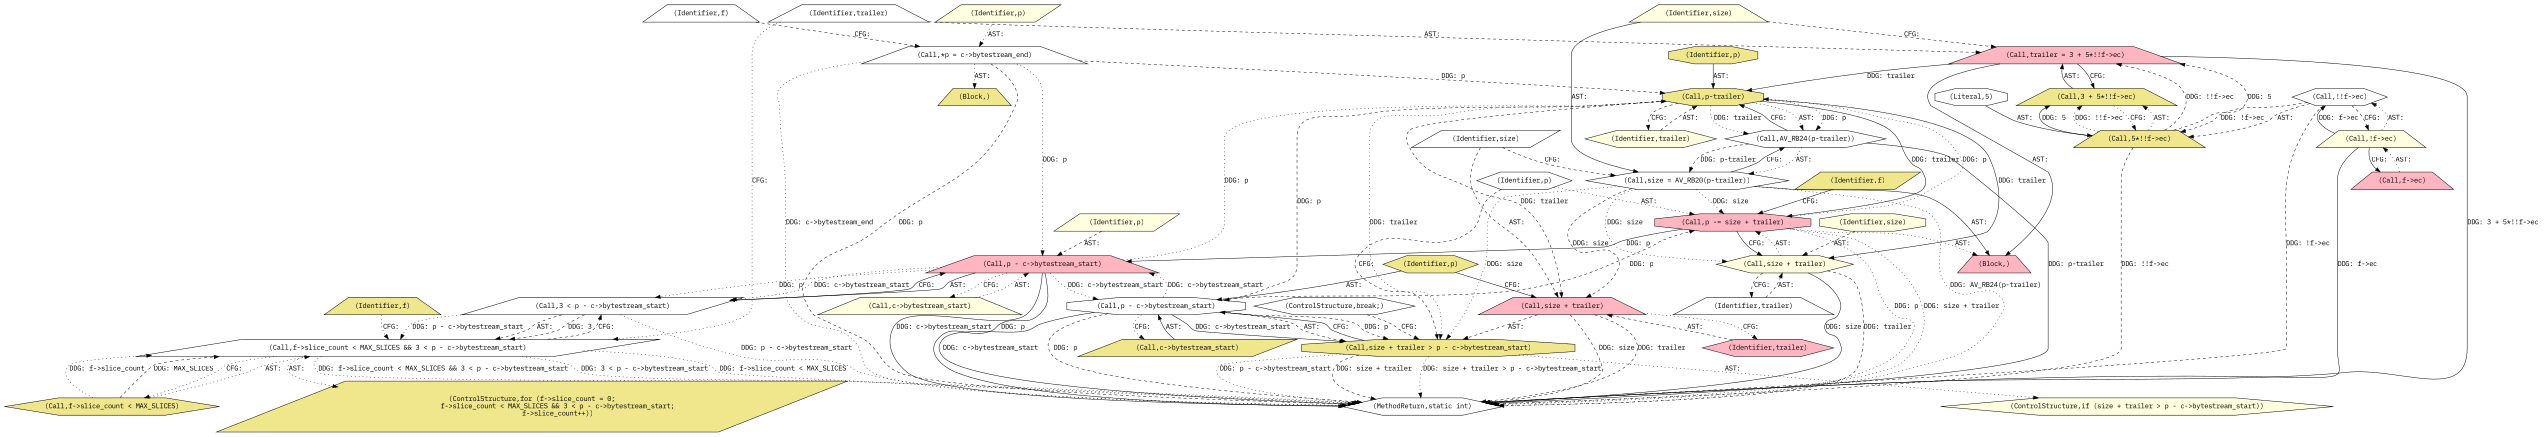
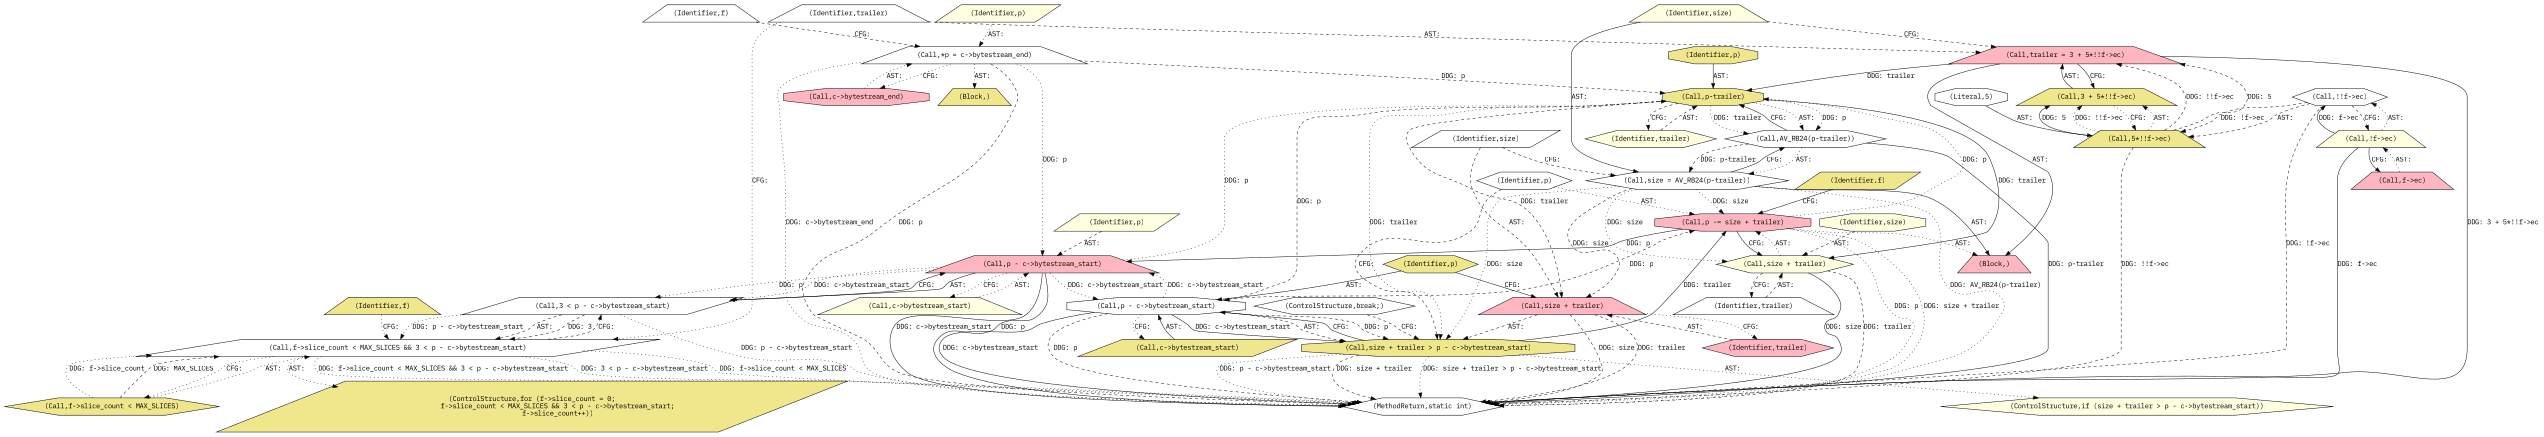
node "(Call,c->bytestream_end)": added
edge "(Call,p-trailer)" -> "(Call,p -= size + trailer)": now "(Call,size + trailer > p - c->bytestream_start)" -> "(Call,p -= size + trailer)"
node "(Call,size = AV_RB20(p-trailer))": label "(Call,size = AV_RB20(p-trailer))" -> "(Call,size = AV_RB24(p-trailer))"
